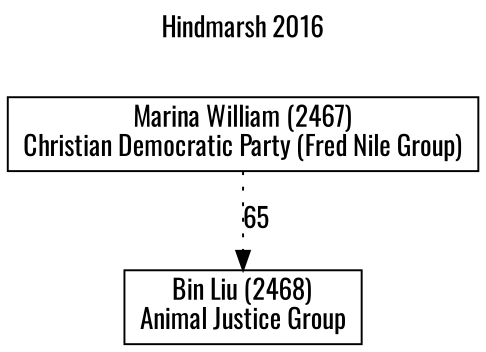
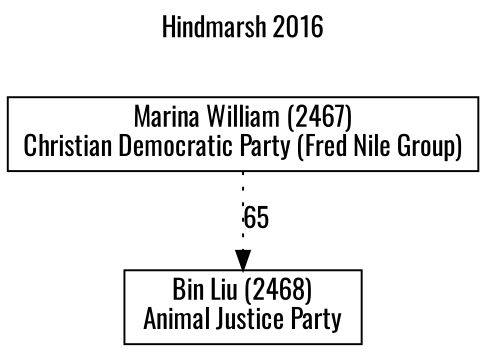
node "Bin Liu (2468) Animal Justice Group": label "Bin Liu (2468) Animal Justice Group" -> "Bin Liu (2468) Animal Justice Party"
